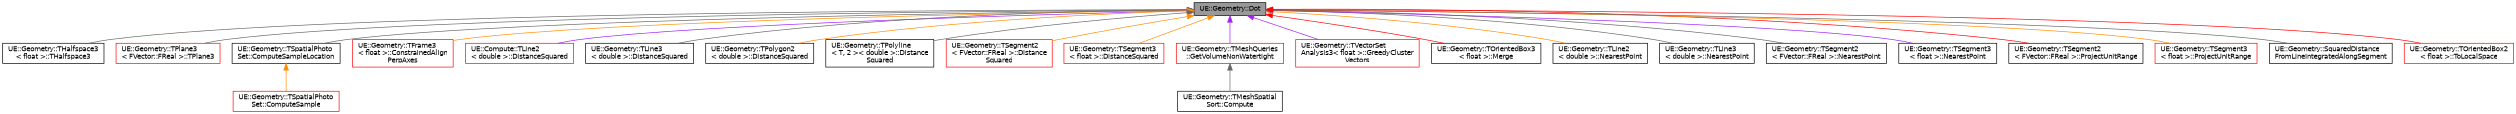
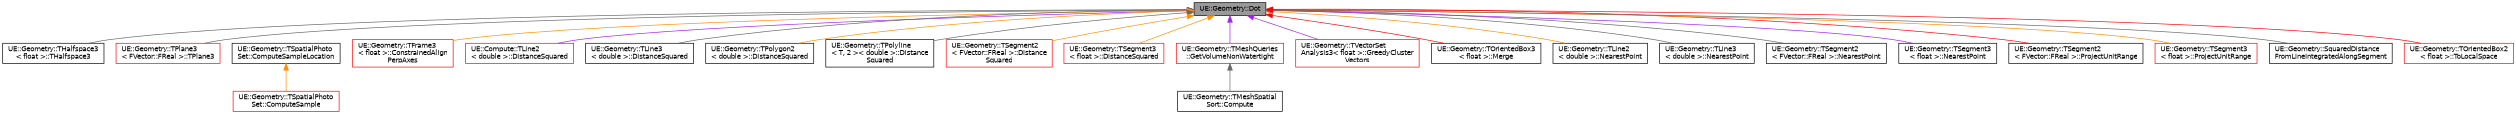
edge "UE::Geometry::TSpatialPhoto Set::ComputeSampleLocation" -> "UE::Geometry::Dot": removed
